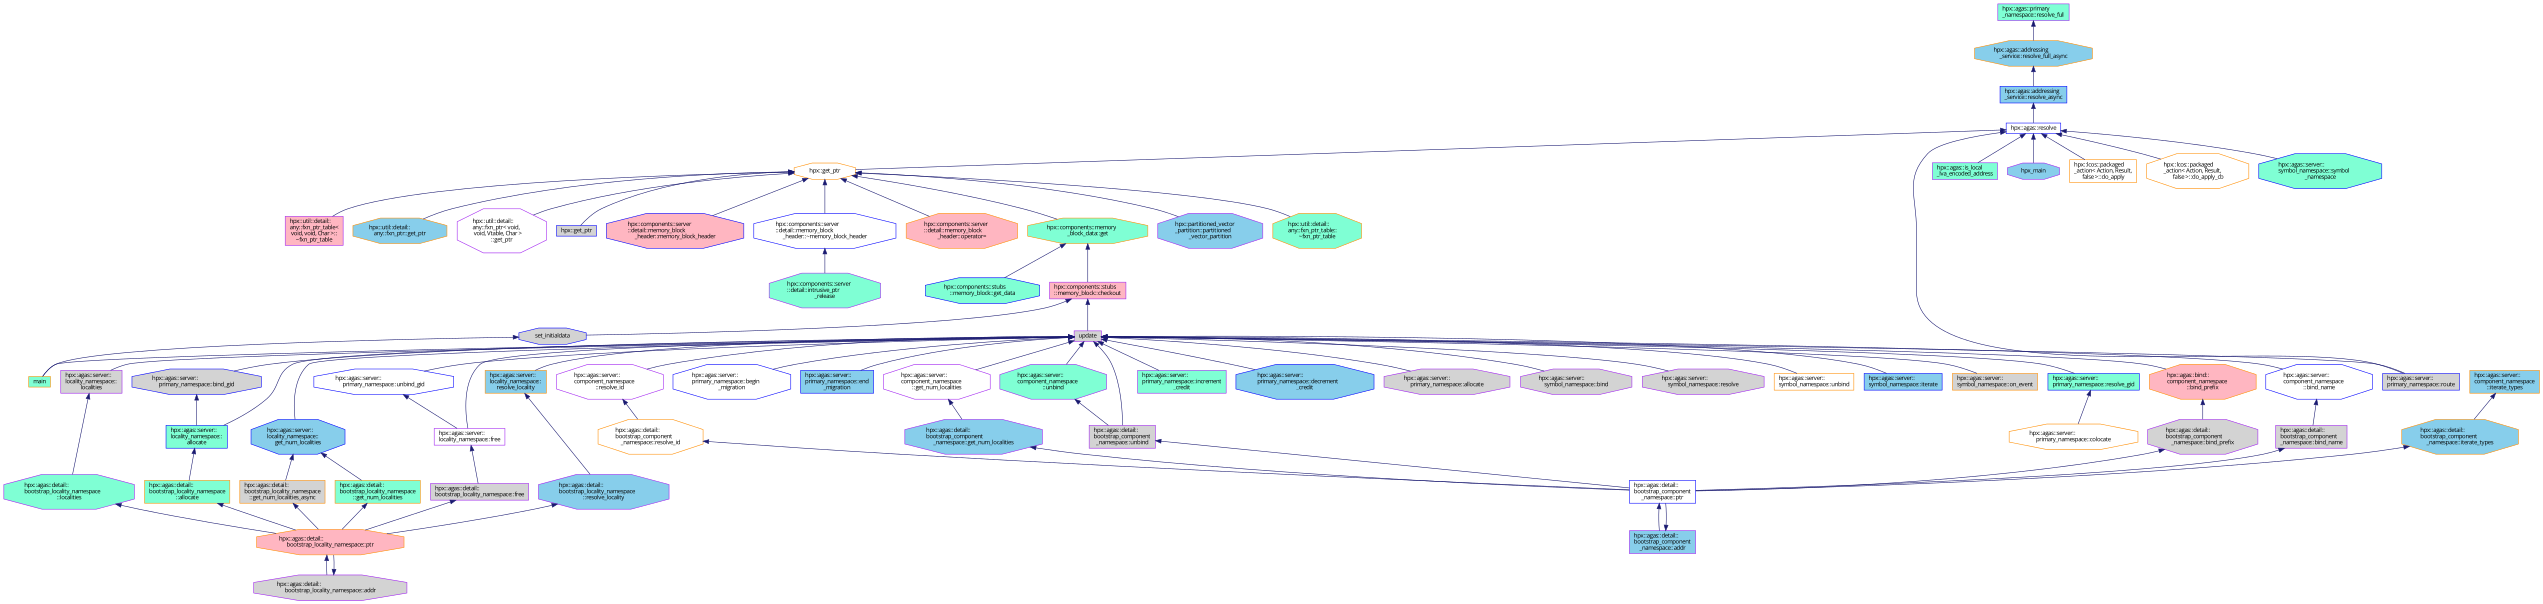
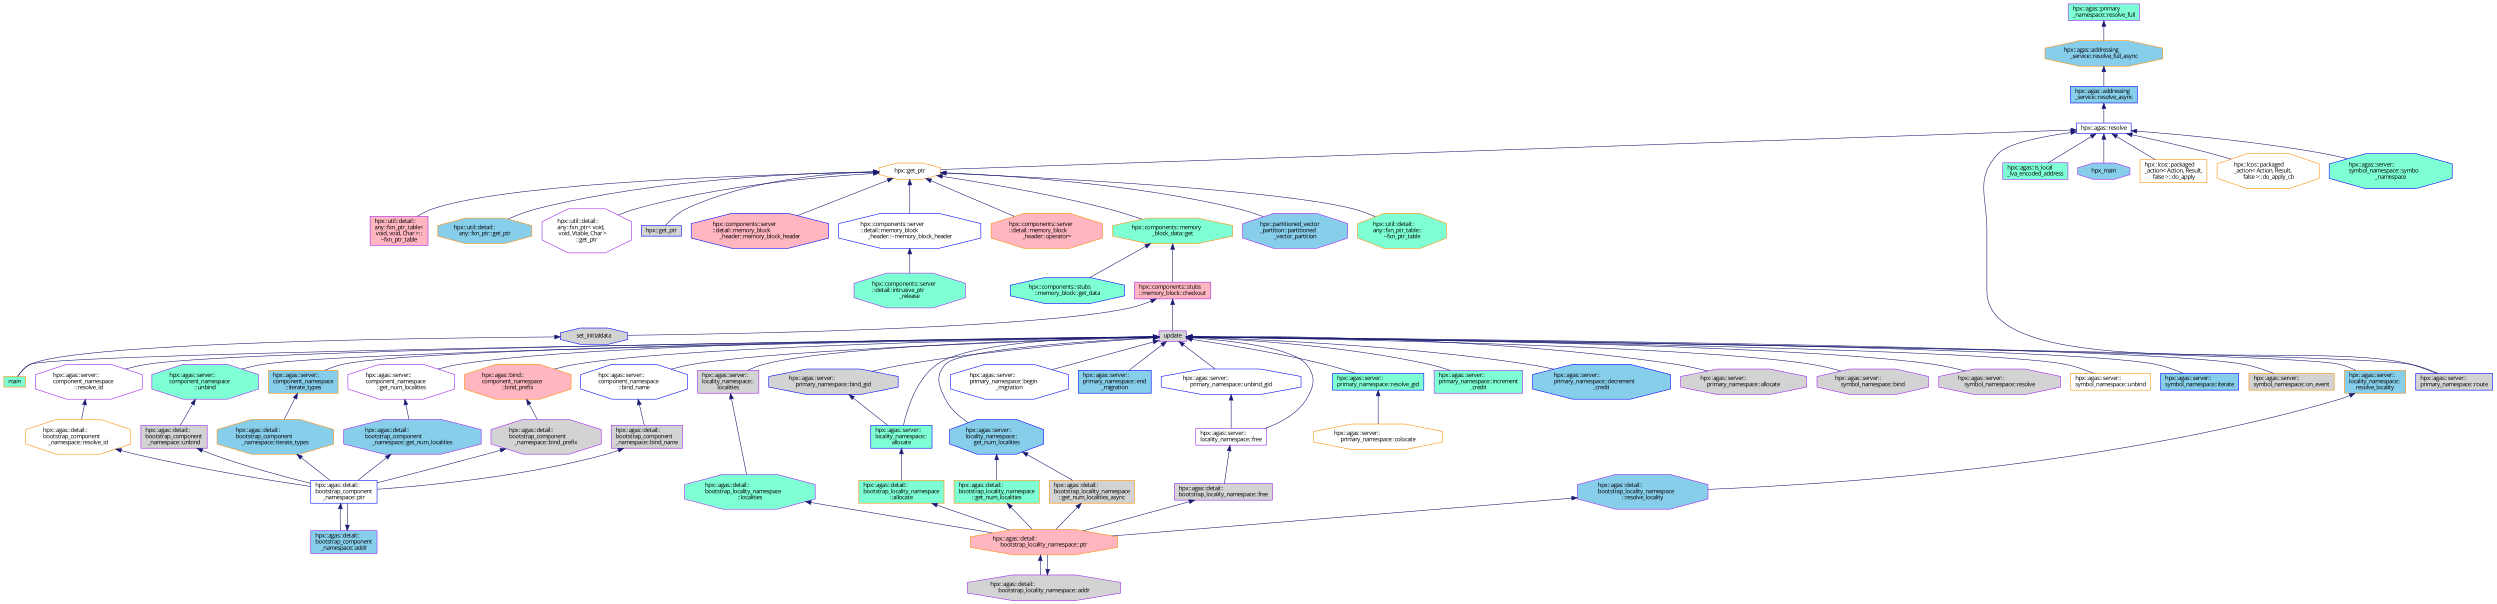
edge "hpx::agas::detail:: bootstrap_component _namespace::unbind" -> "update": now "hpx::agas::server:: component_namespace ::iterate_types" -> "update"
